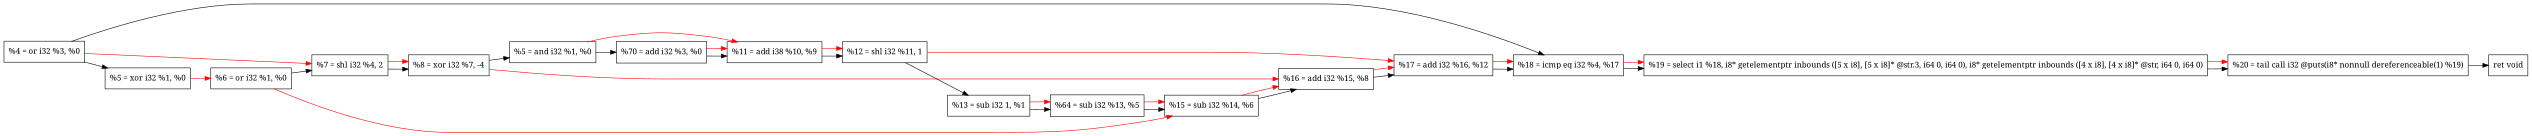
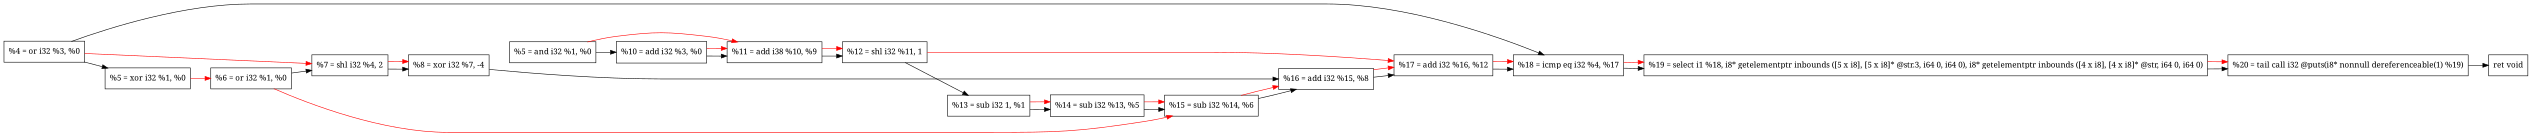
node "%70 = add i32 %3, %0": label "%70 = add i32 %3, %0" -> "%10 = add i32 %3, %0"
edge "%8 = xor i32 %7, -4" -> "%5 = and i32 %1, %0": removed
edge "%8 = xor i32 %7, -4" -> "%16 = add i32 %15, %8": color red -> black
node "%64 = sub i32 %13, %5": label "%64 = sub i32 %13, %5" -> "%14 = sub i32 %13, %5"
